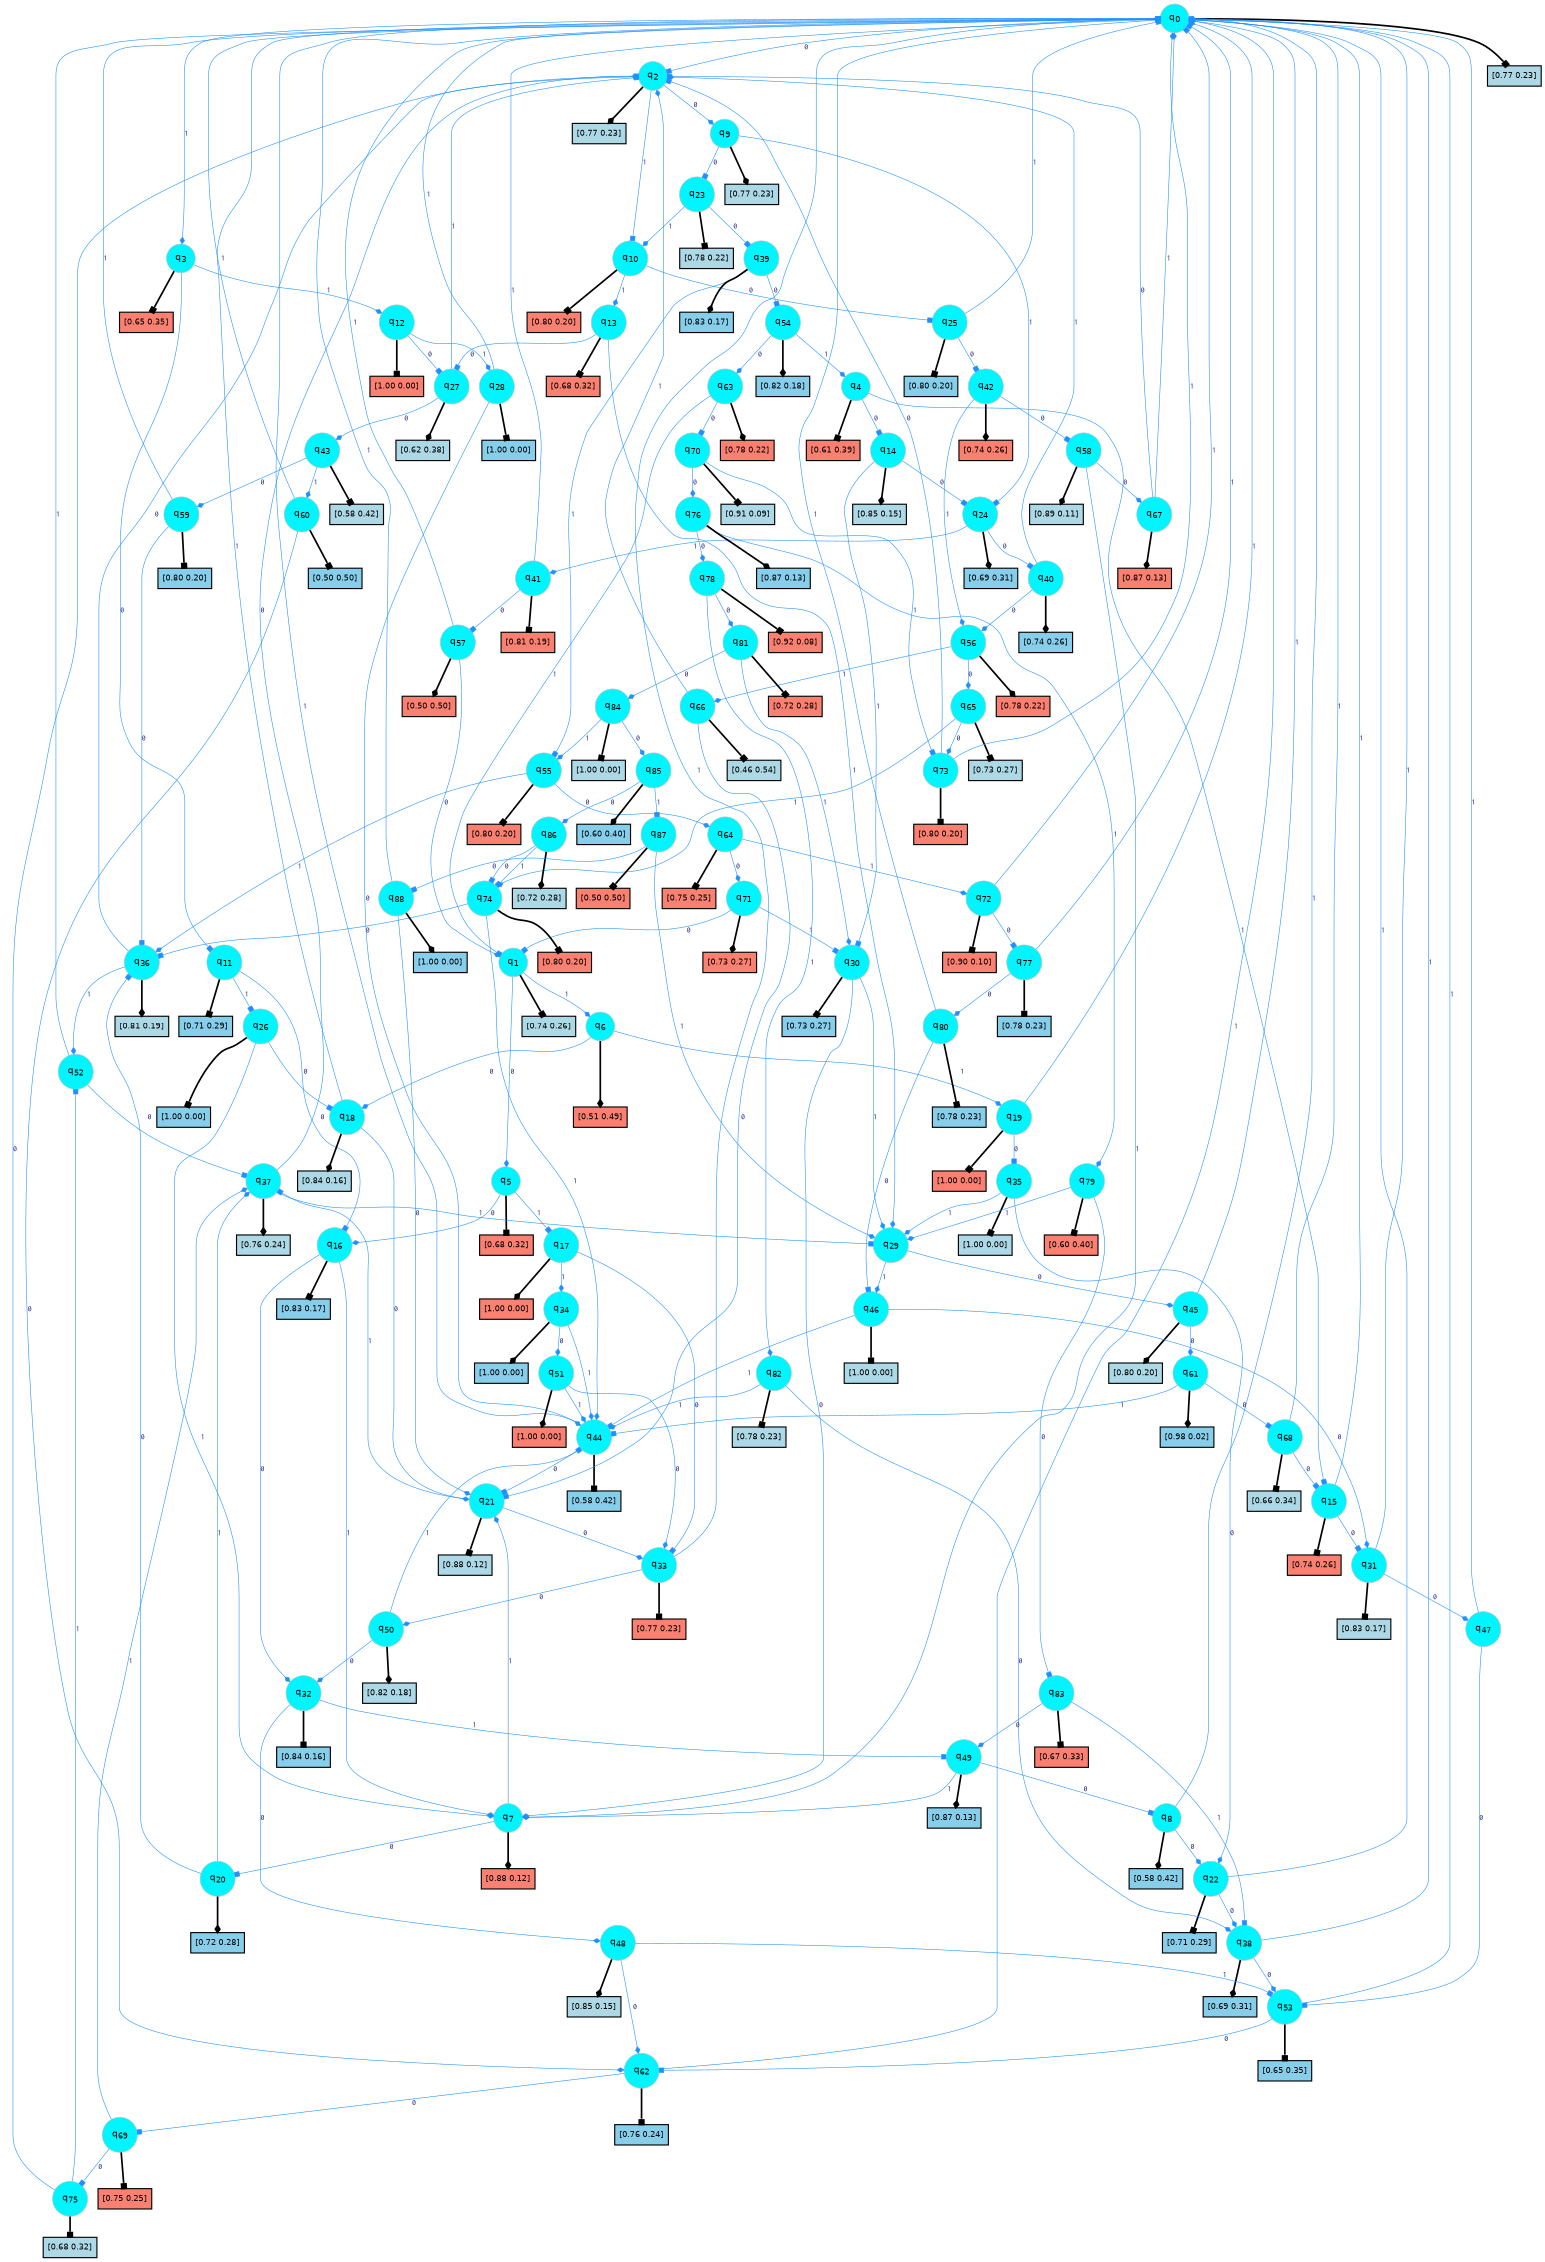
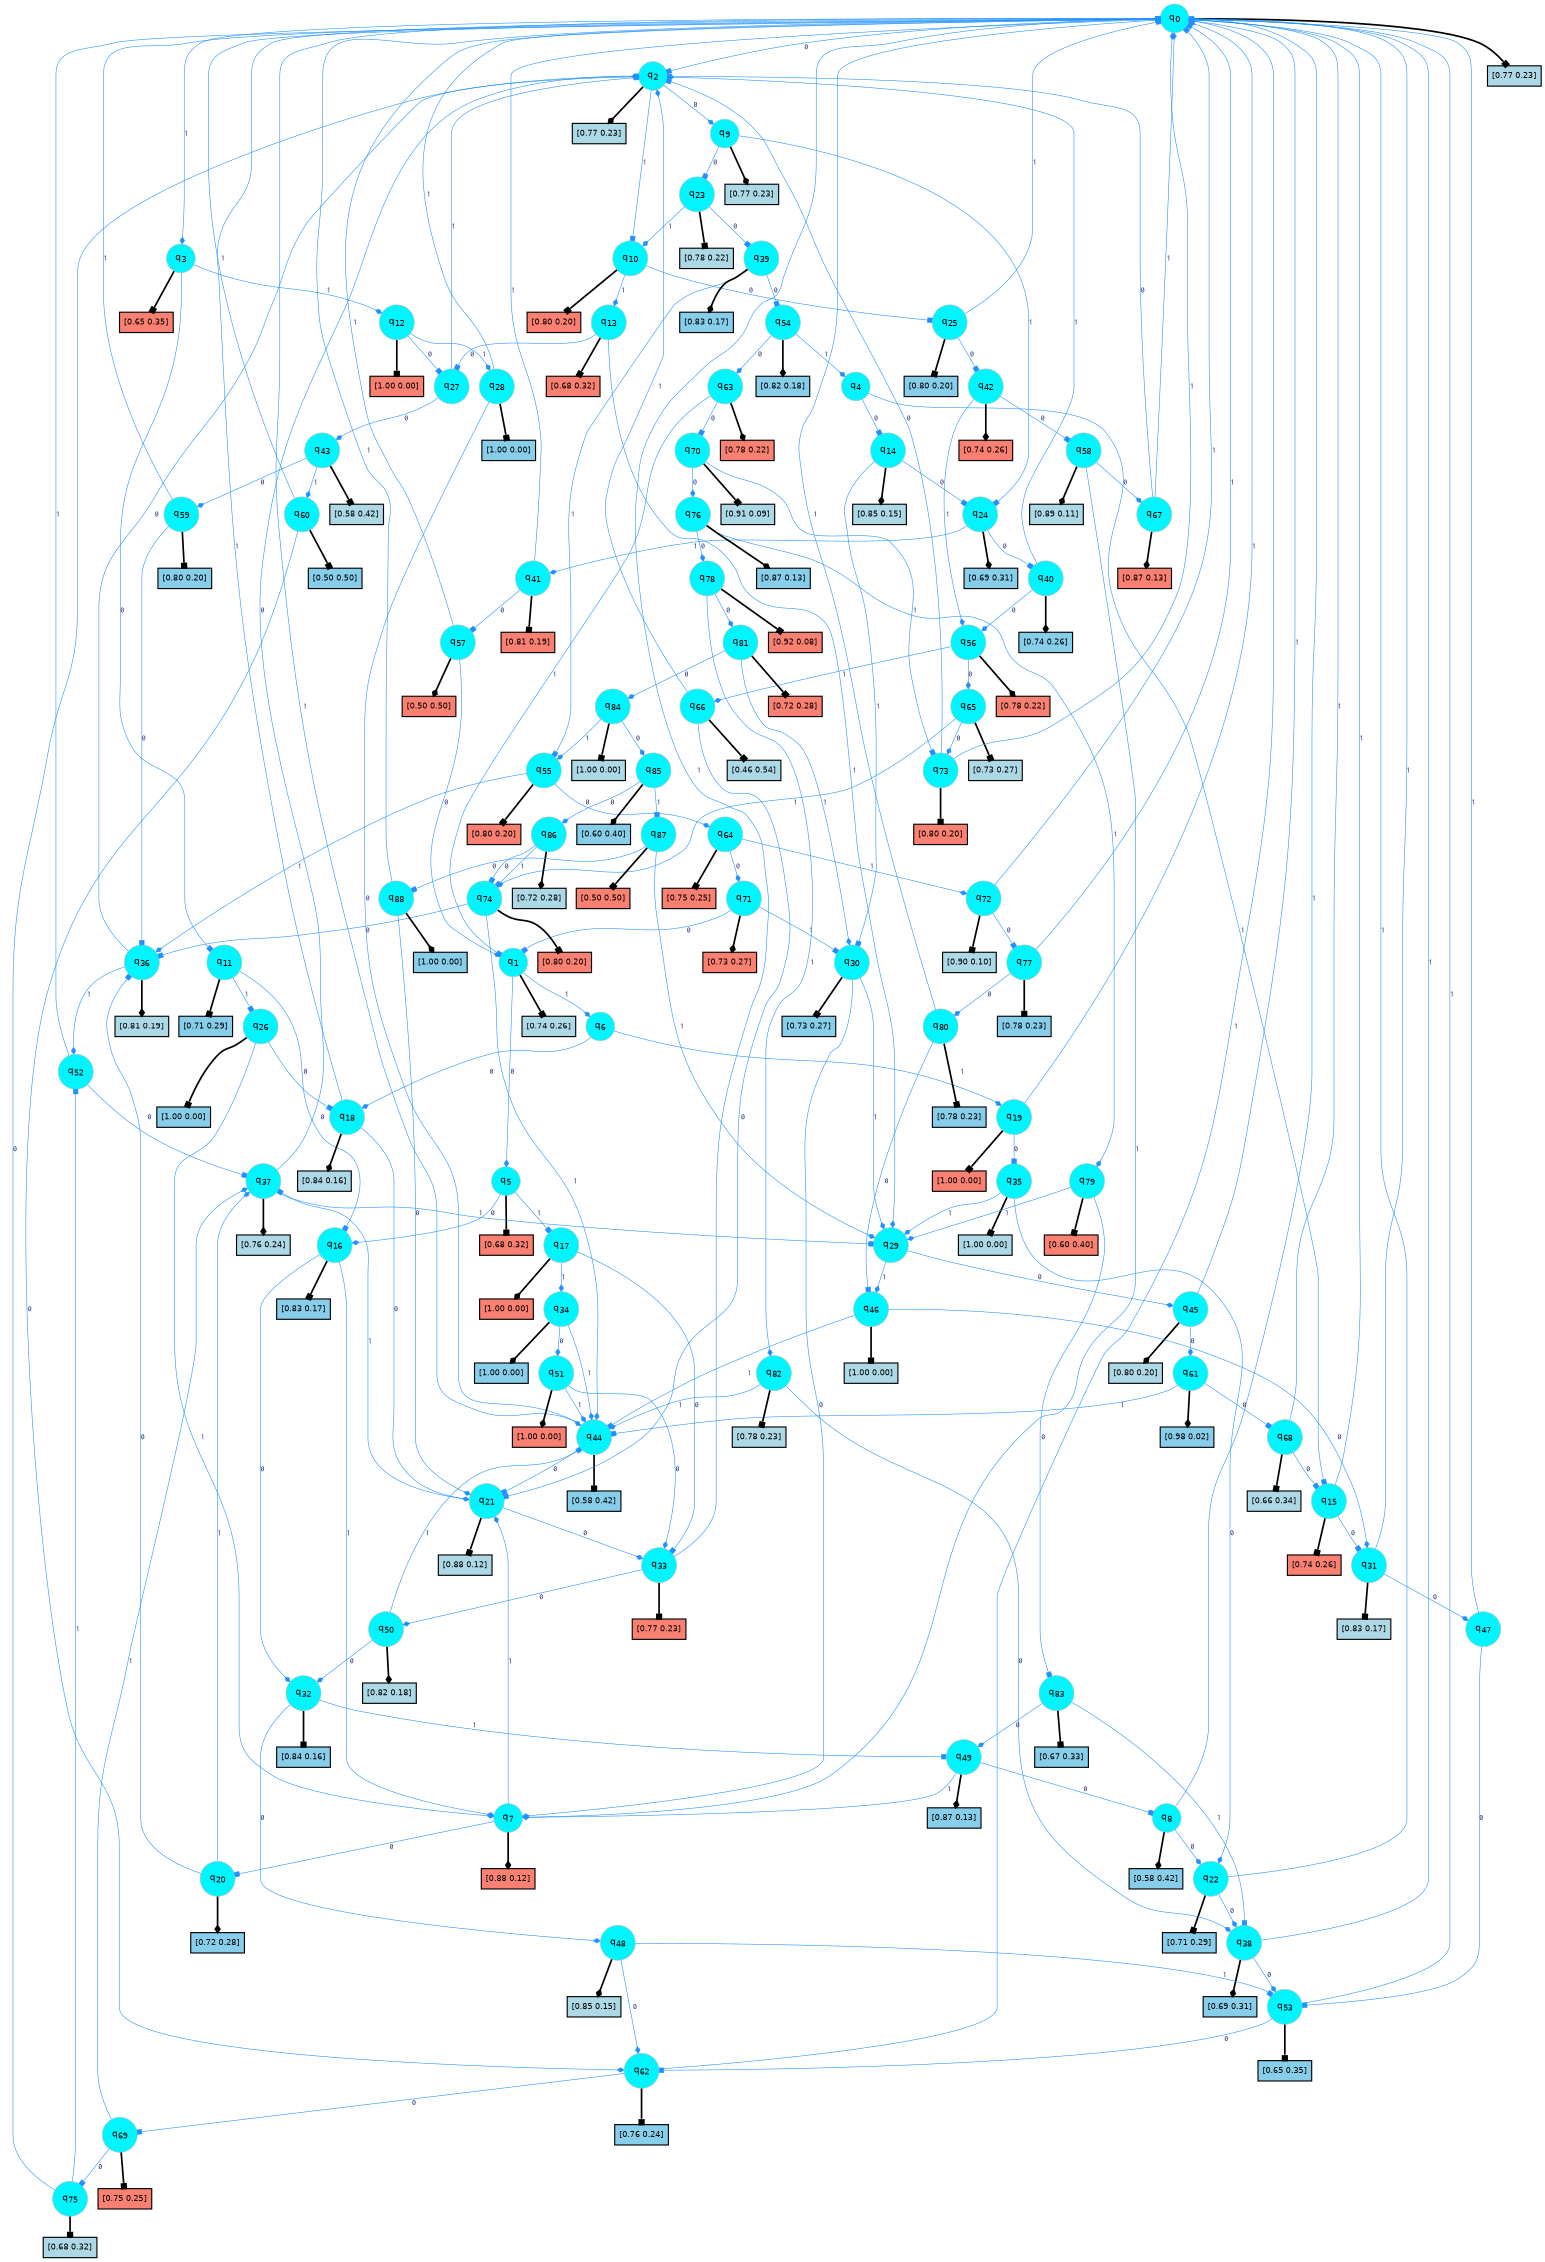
node "[0.62 0.38]": removed
node "[0.61 0.39]": removed
node "[0.90 0.10]": fillcolor salmon -> lightblue
node "[0.51 0.49]": removed
node "[0.67 0.33]": fillcolor salmon -> skyblue
